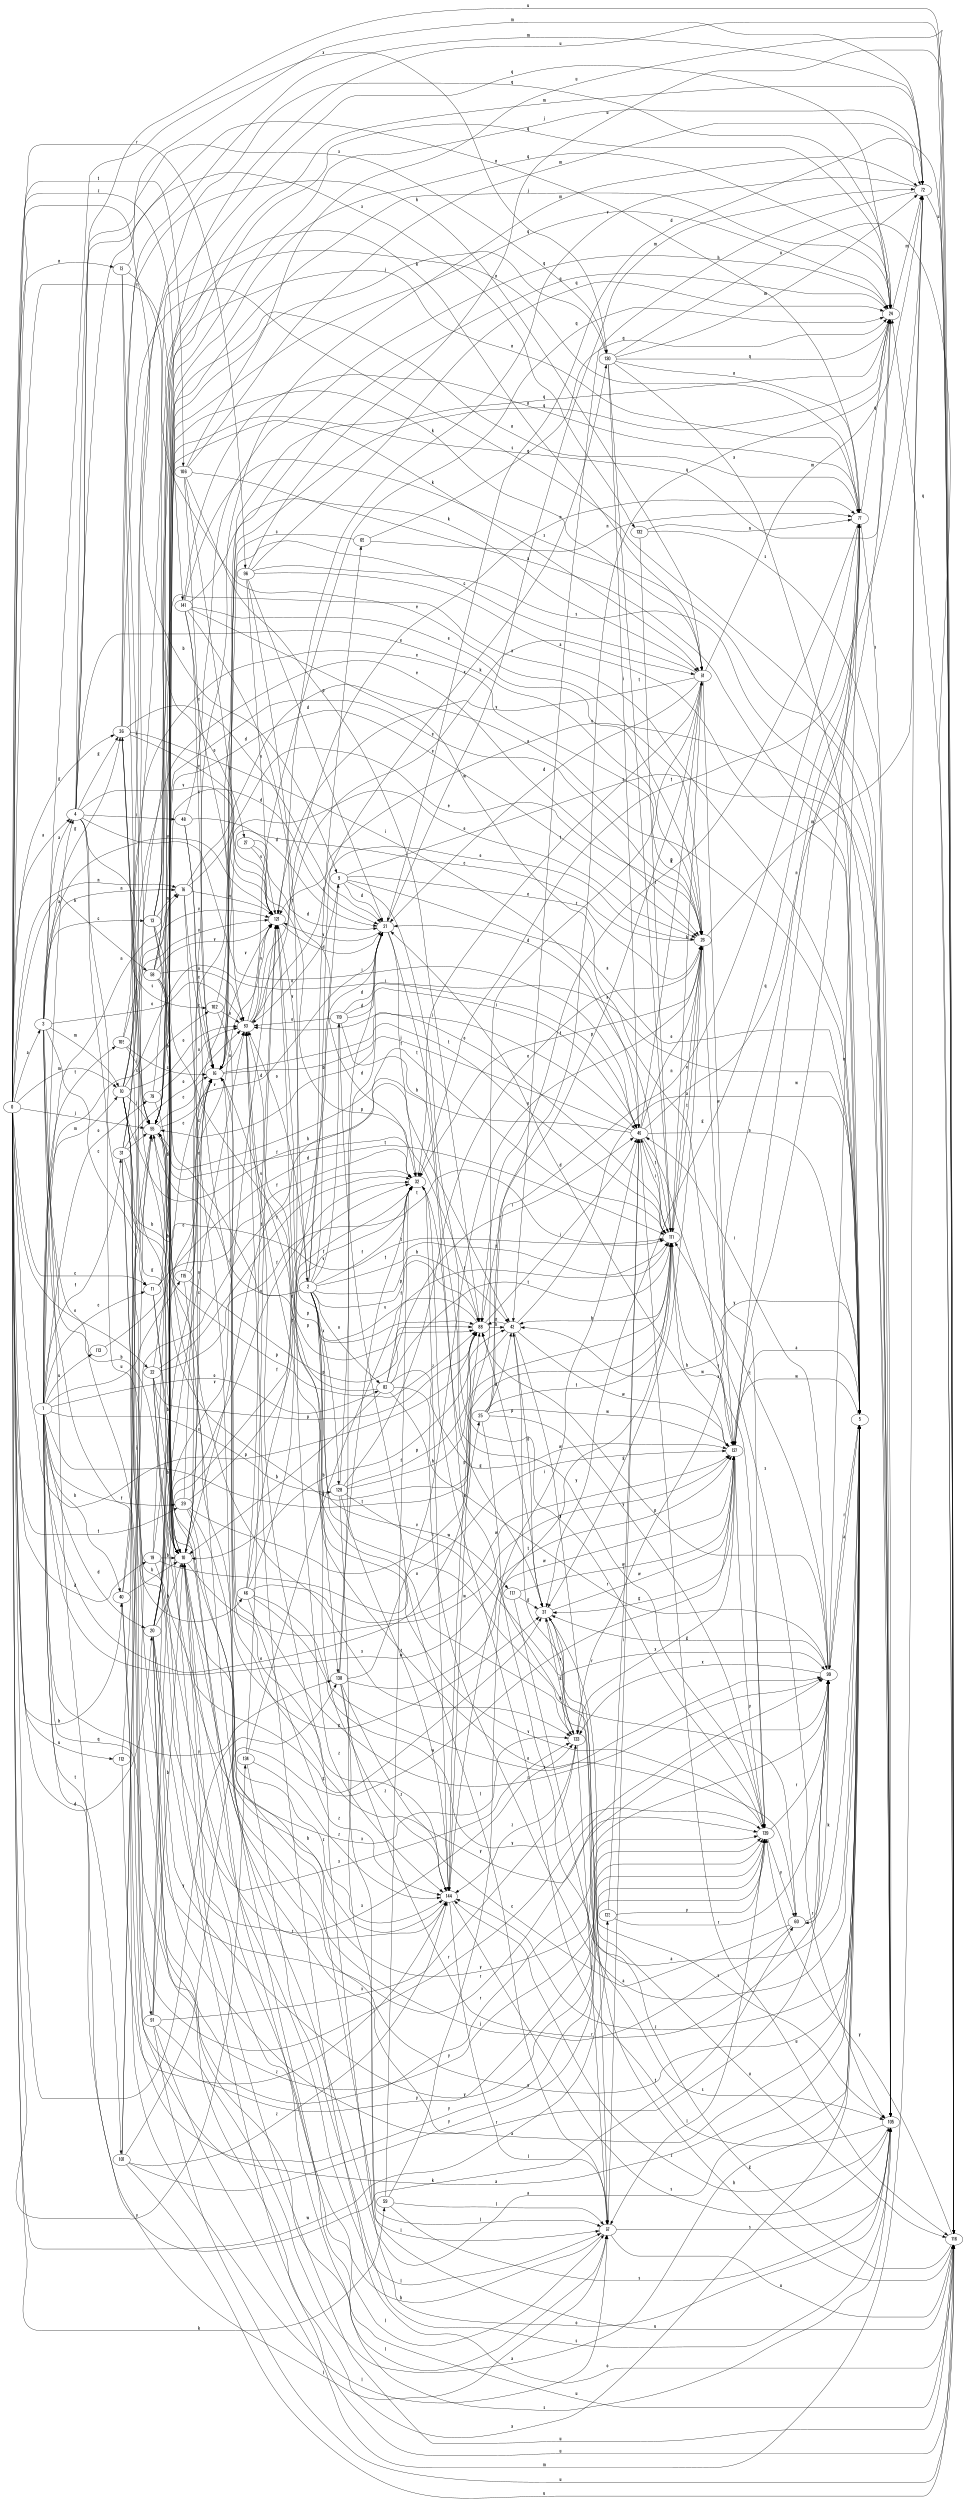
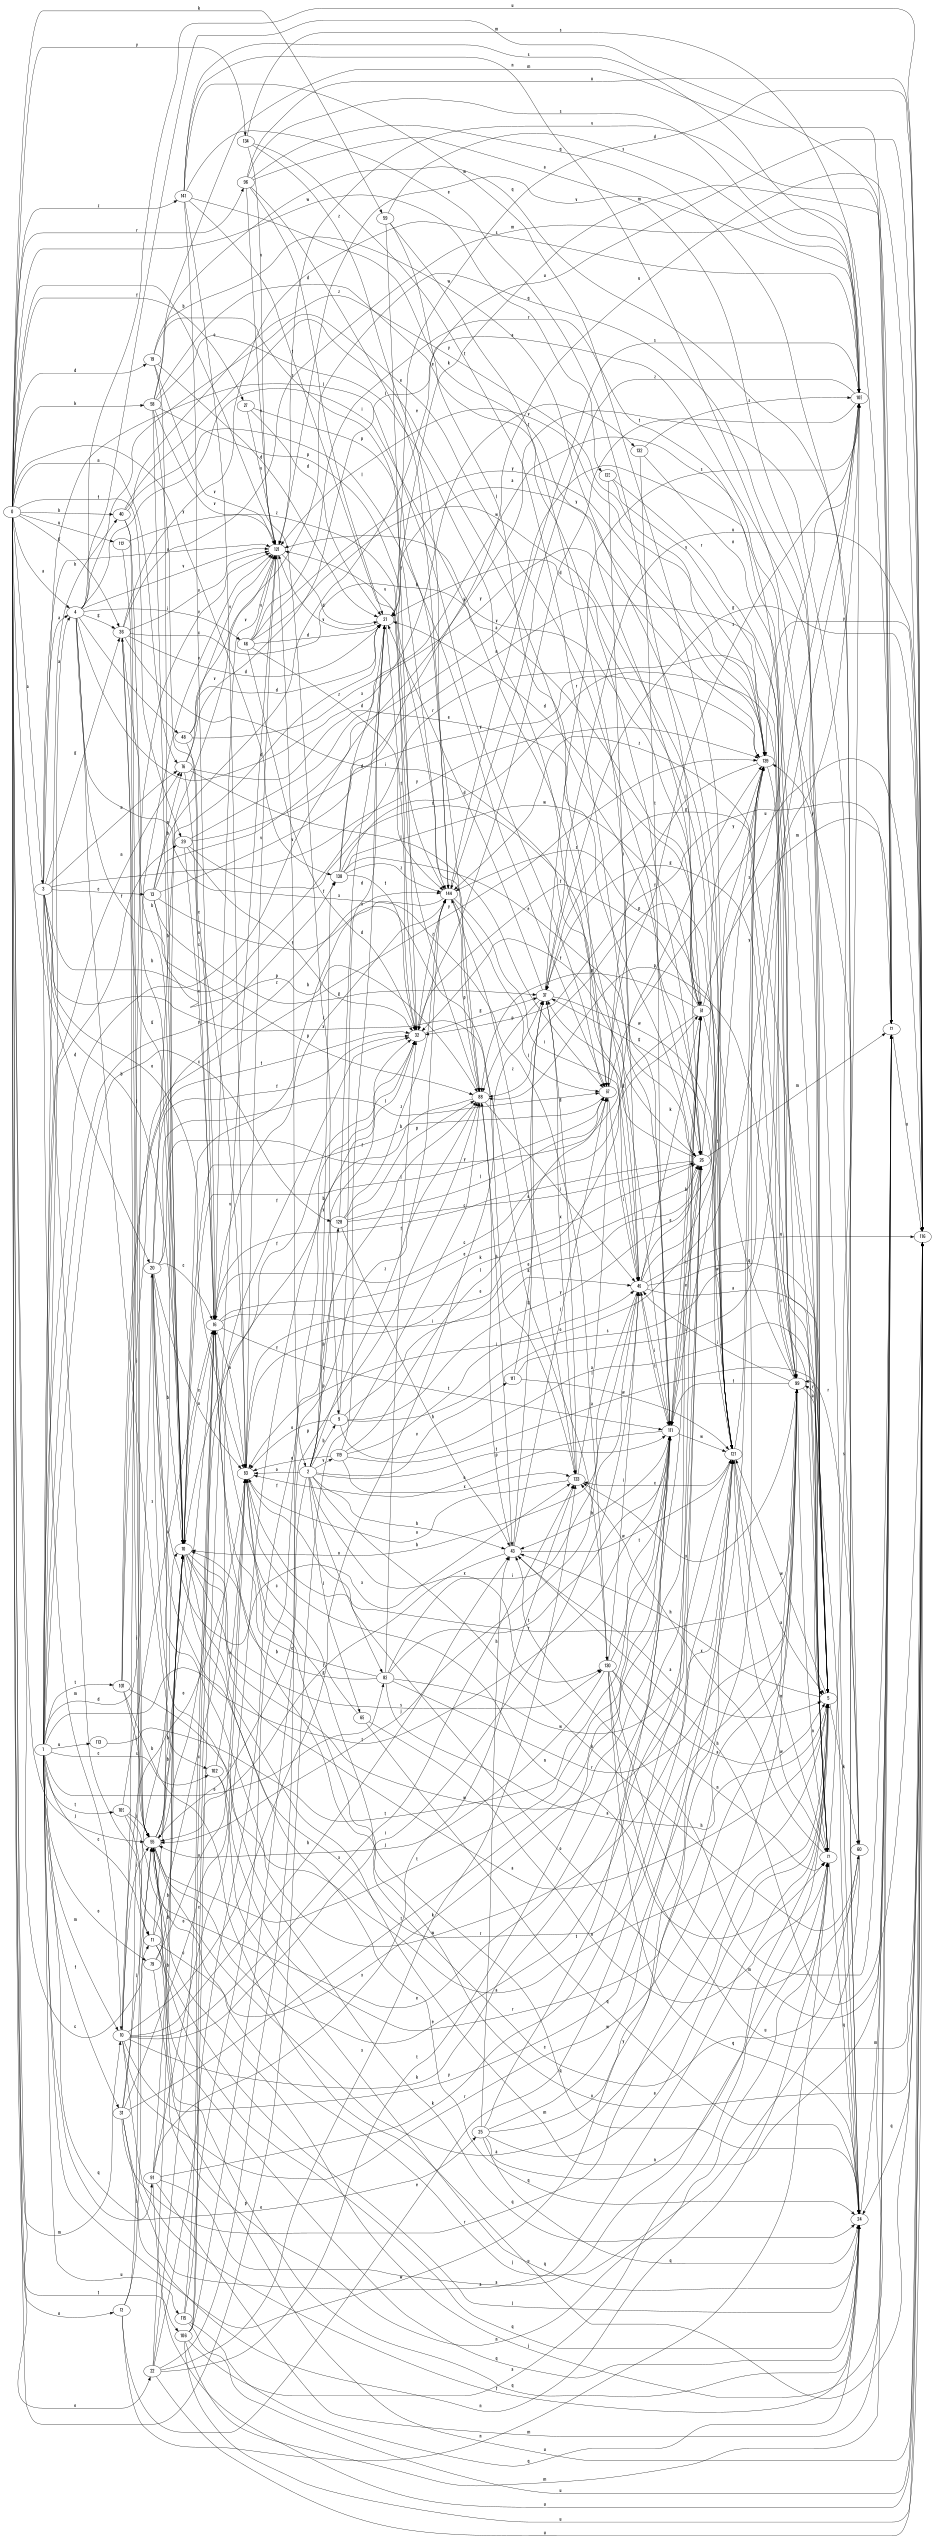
edge "70" -> "24": label "q" -> "f"
edge "111" -> "21": now "37" -> "21"
edge "2" -> "88": removed, label "p"
edge "128" -> "99": now "83" -> "99"
edge "139" -> "60": reversed
edge "10" -> "105": now "10" -> "130"
